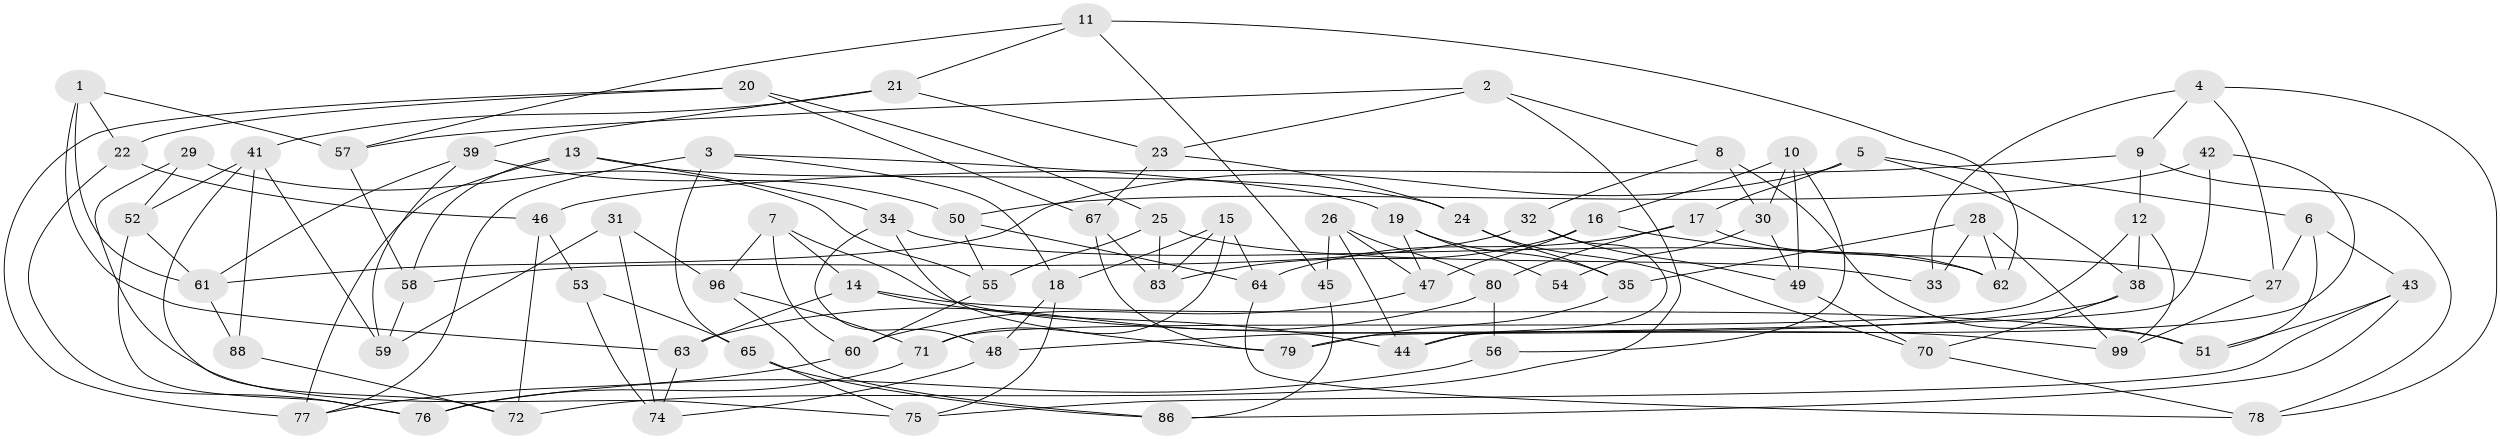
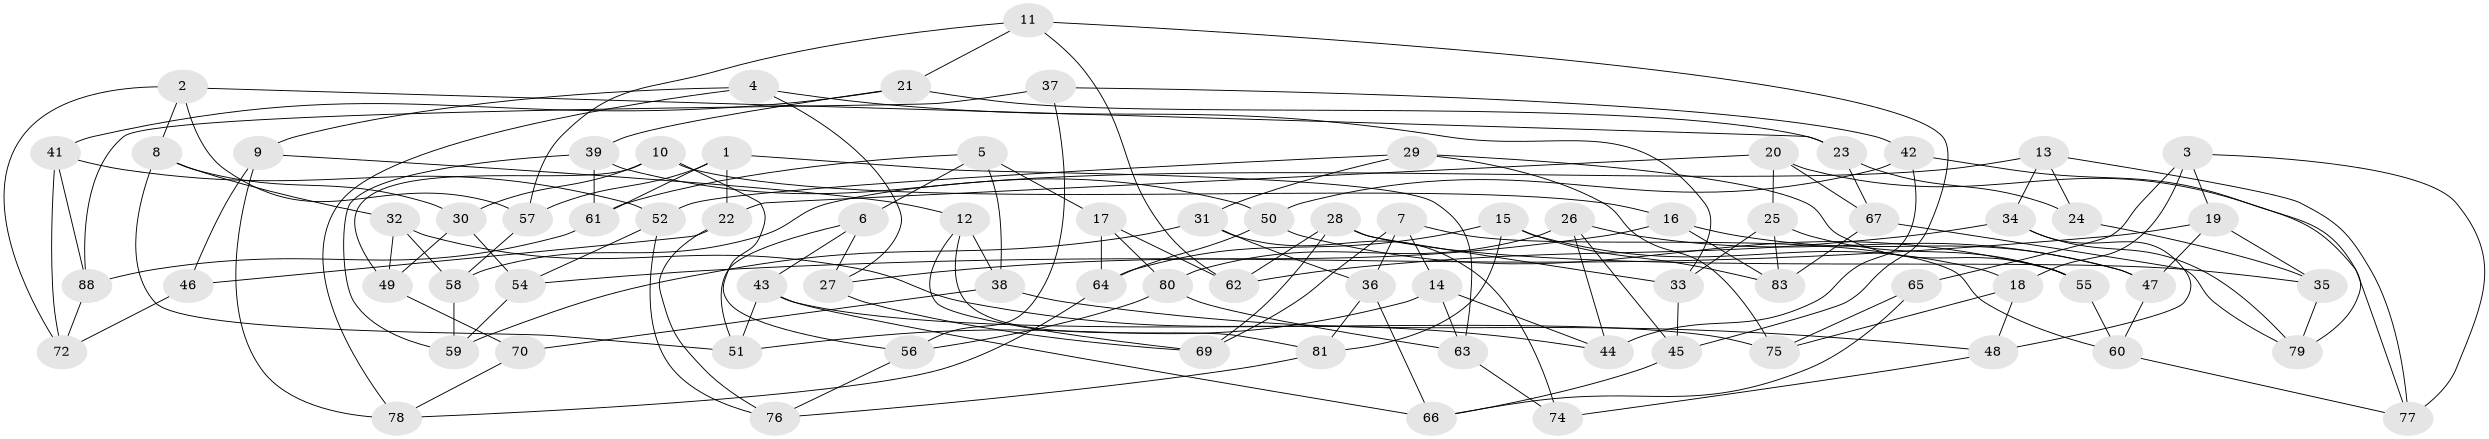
node "37": added
edge "29" -- "31": added
edge "52" -- "61": now "52" -- "54"
edge "41" -- "59": now "54" -- "59"
edge "24" -- "70": removed
node "53": removed
node "96": label "96" -> "36"
edge "33" -- "45": added
node "71": label "71" -> "81"
node "99": label "99" -> "69"
node "86": label "86" -> "66"
